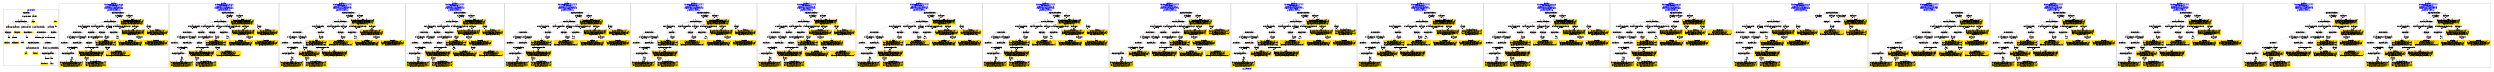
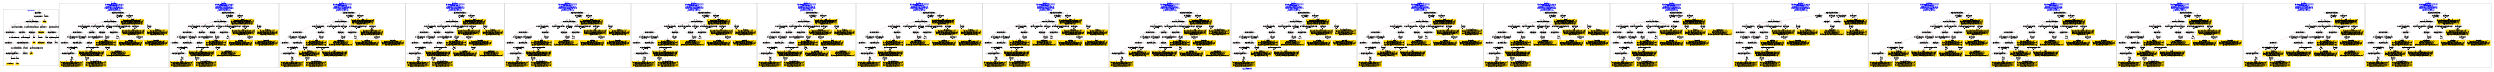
cluster "1-correct model": label "1-correct model" -> "1-correct note"
edge "title" -> "E37_Title1": reversed
node "E78_Collection1": fillcolor gold -> lightgray
edge "E78_Collection1" -> "name": label "label" -> "P46i_forms_part_of"
node "technique": fillcolor gold -> lightgray
node "artist_uri": fillcolor gold -> lightgray
node "artist": fillcolor lightgray -> gold
